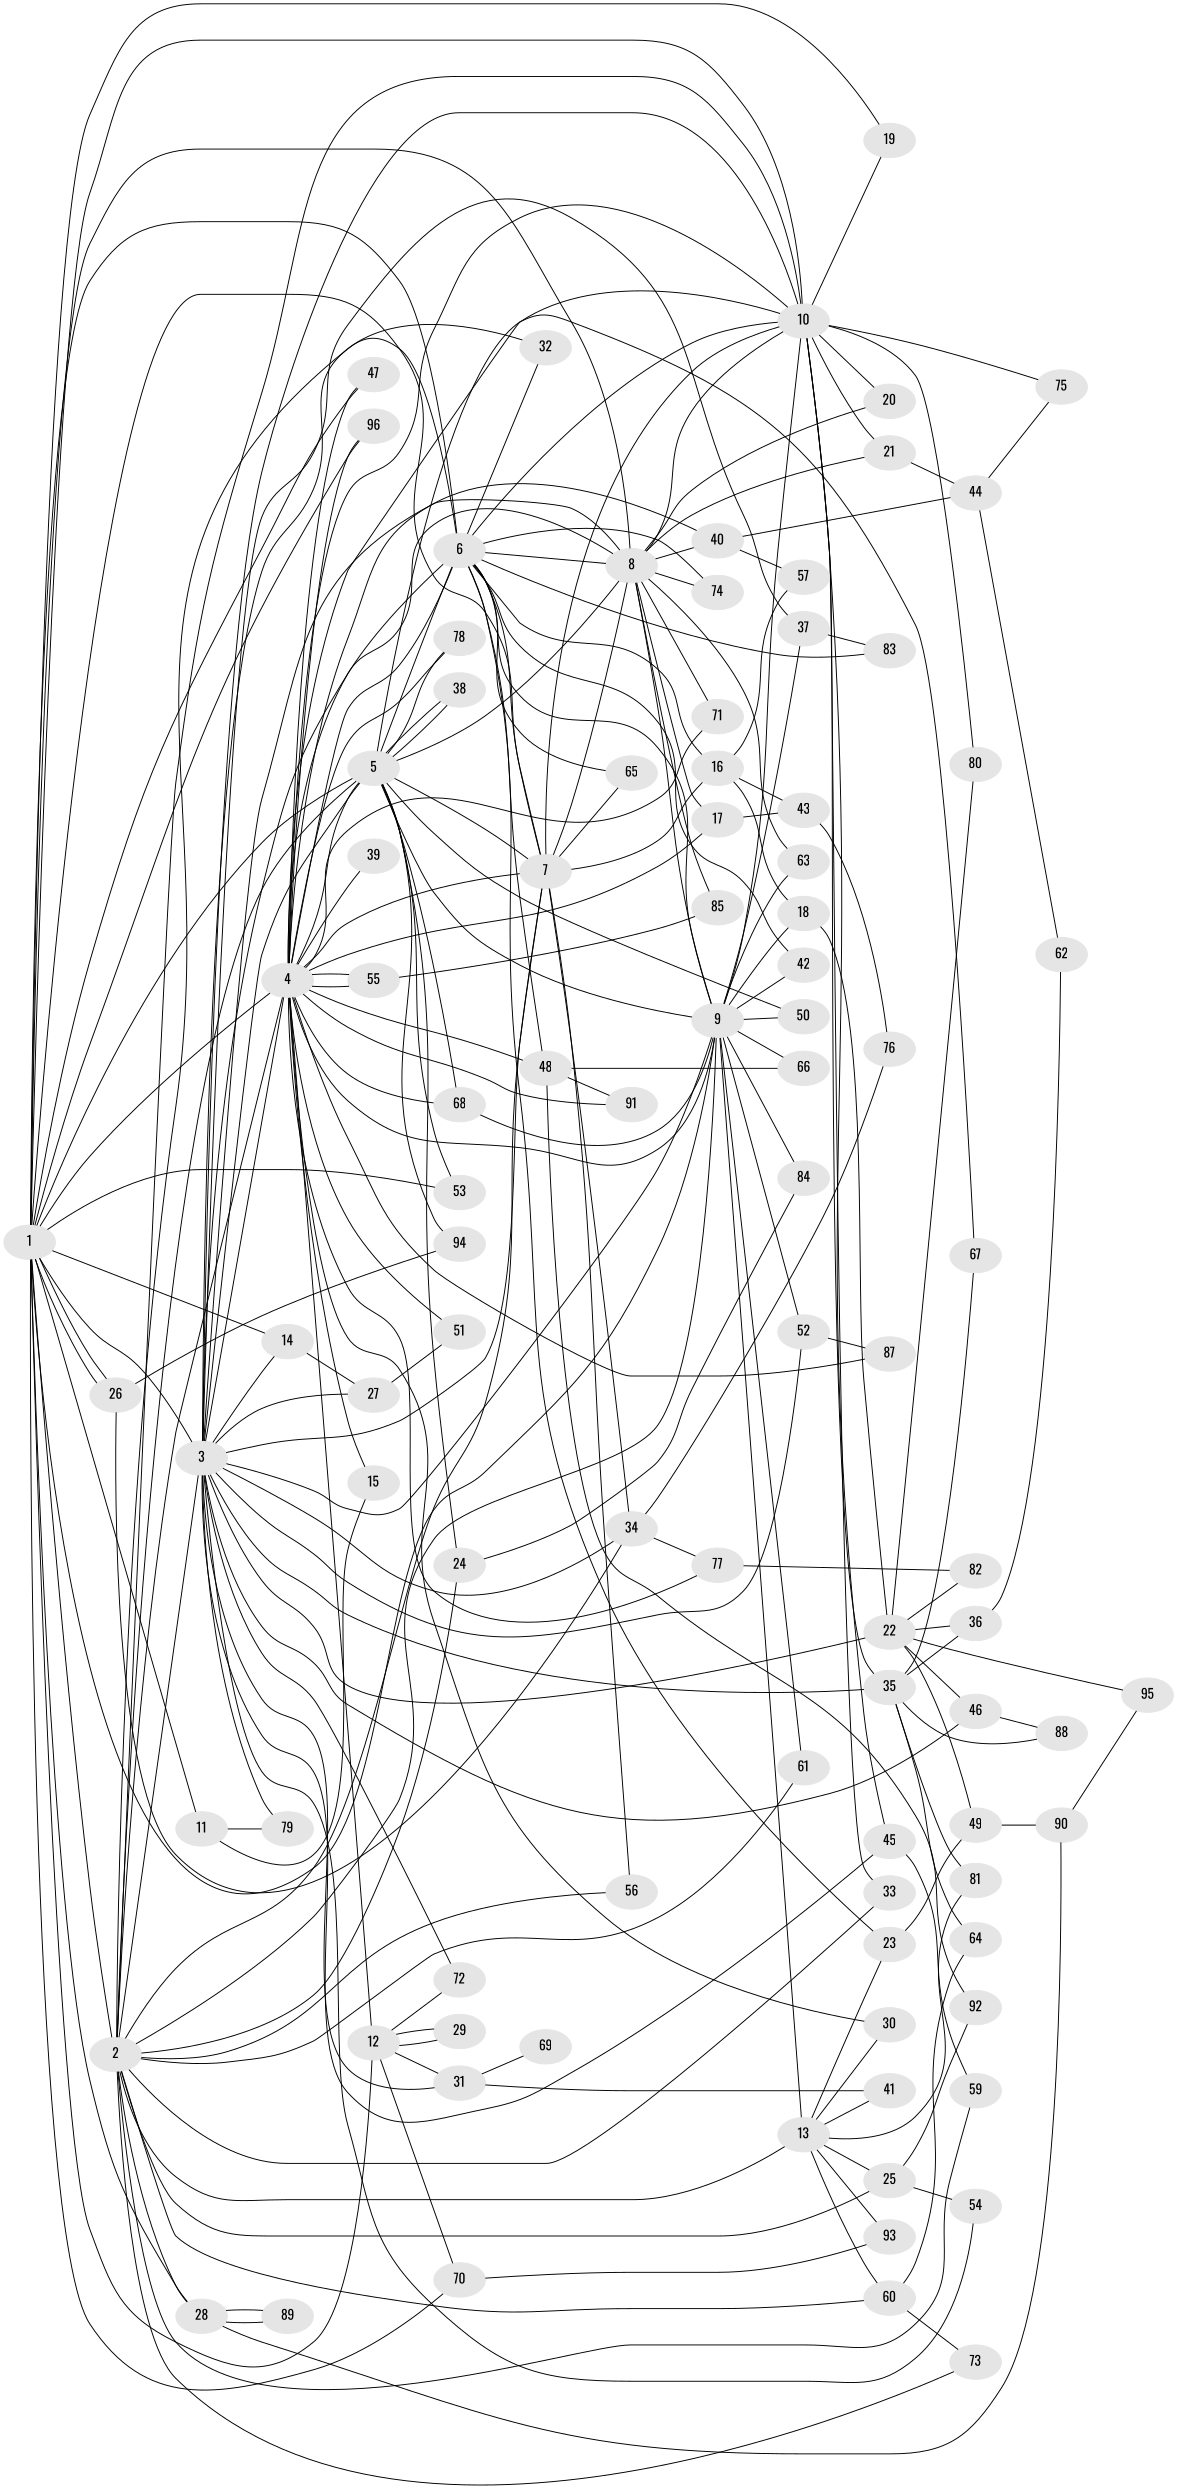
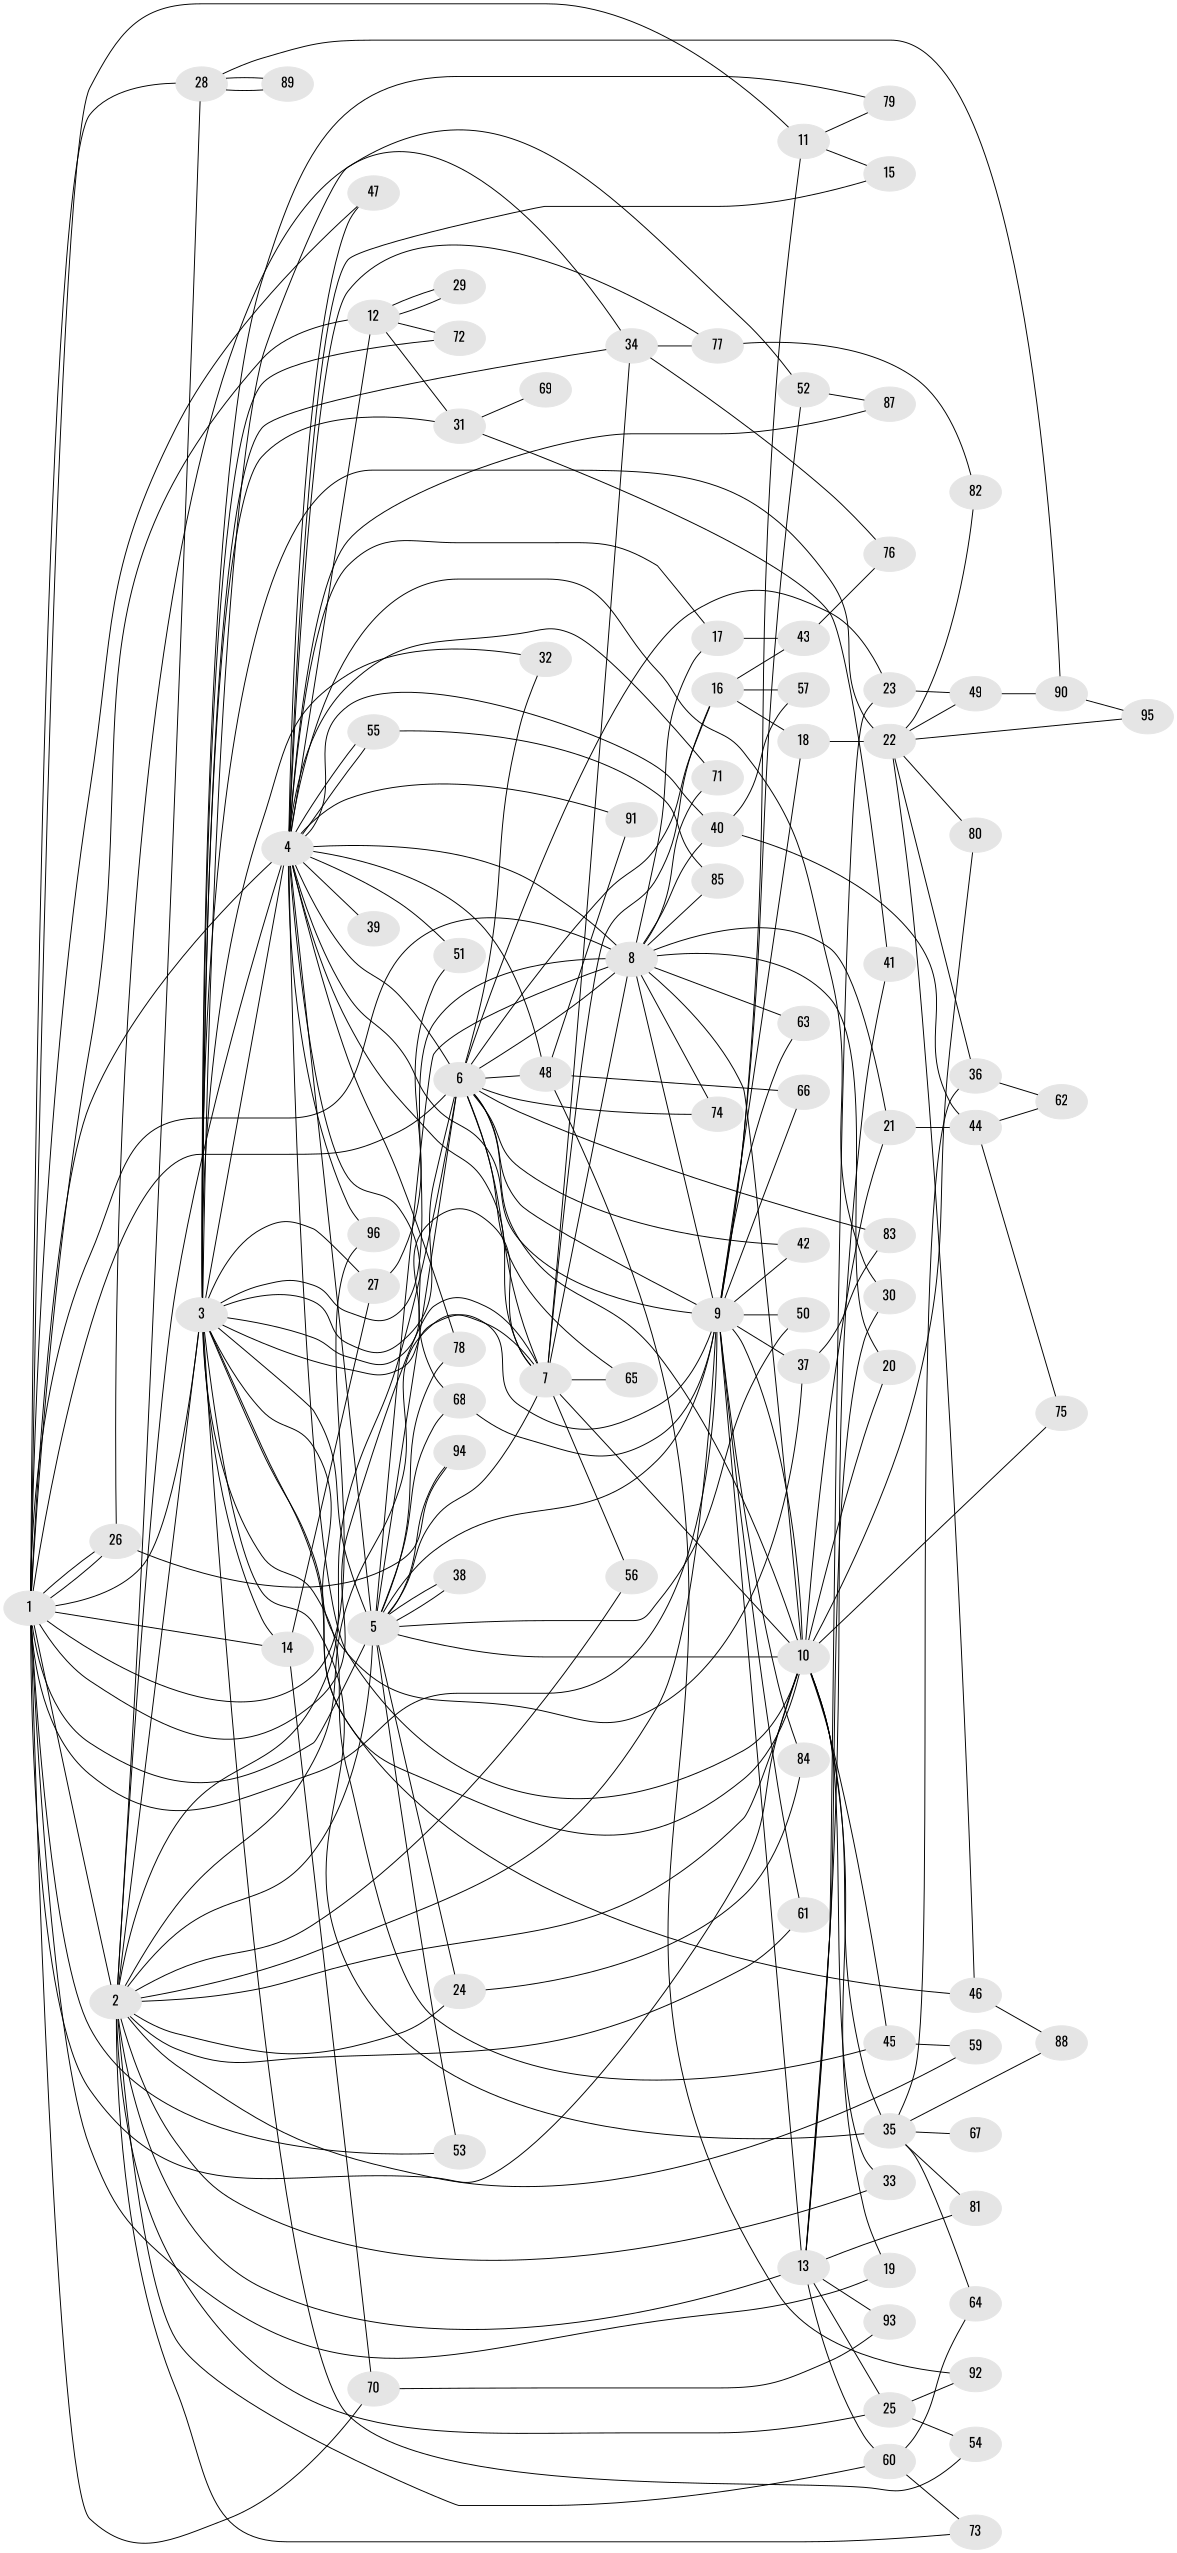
edge "4" -- "67": removed
edge "11" -- "9": added
edge "12" -- "70": now "14" -- "70"
